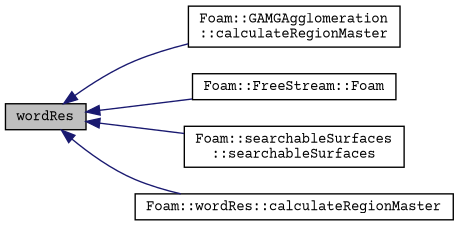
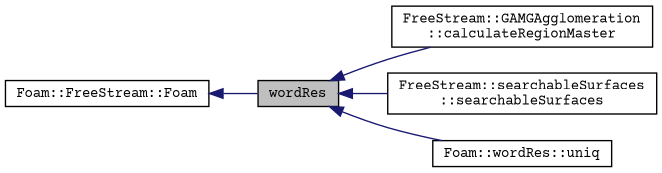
node "Foam::GAMGAgglomeration ::calculateRegionMaster": label "Foam::GAMGAgglomeration ::calculateRegionMaster" -> "FreeStream::GAMGAgglomeration ::calculateRegionMaster"
edge "Foam::FreeStream::Foam" -> "wordRes": reversed
node "Foam::searchableSurfaces ::searchableSurfaces": label "Foam::searchableSurfaces ::searchableSurfaces" -> "FreeStream::searchableSurfaces ::searchableSurfaces"
node "Foam::wordRes::calculateRegionMaster": label "Foam::wordRes::calculateRegionMaster" -> "Foam::wordRes::uniq"
